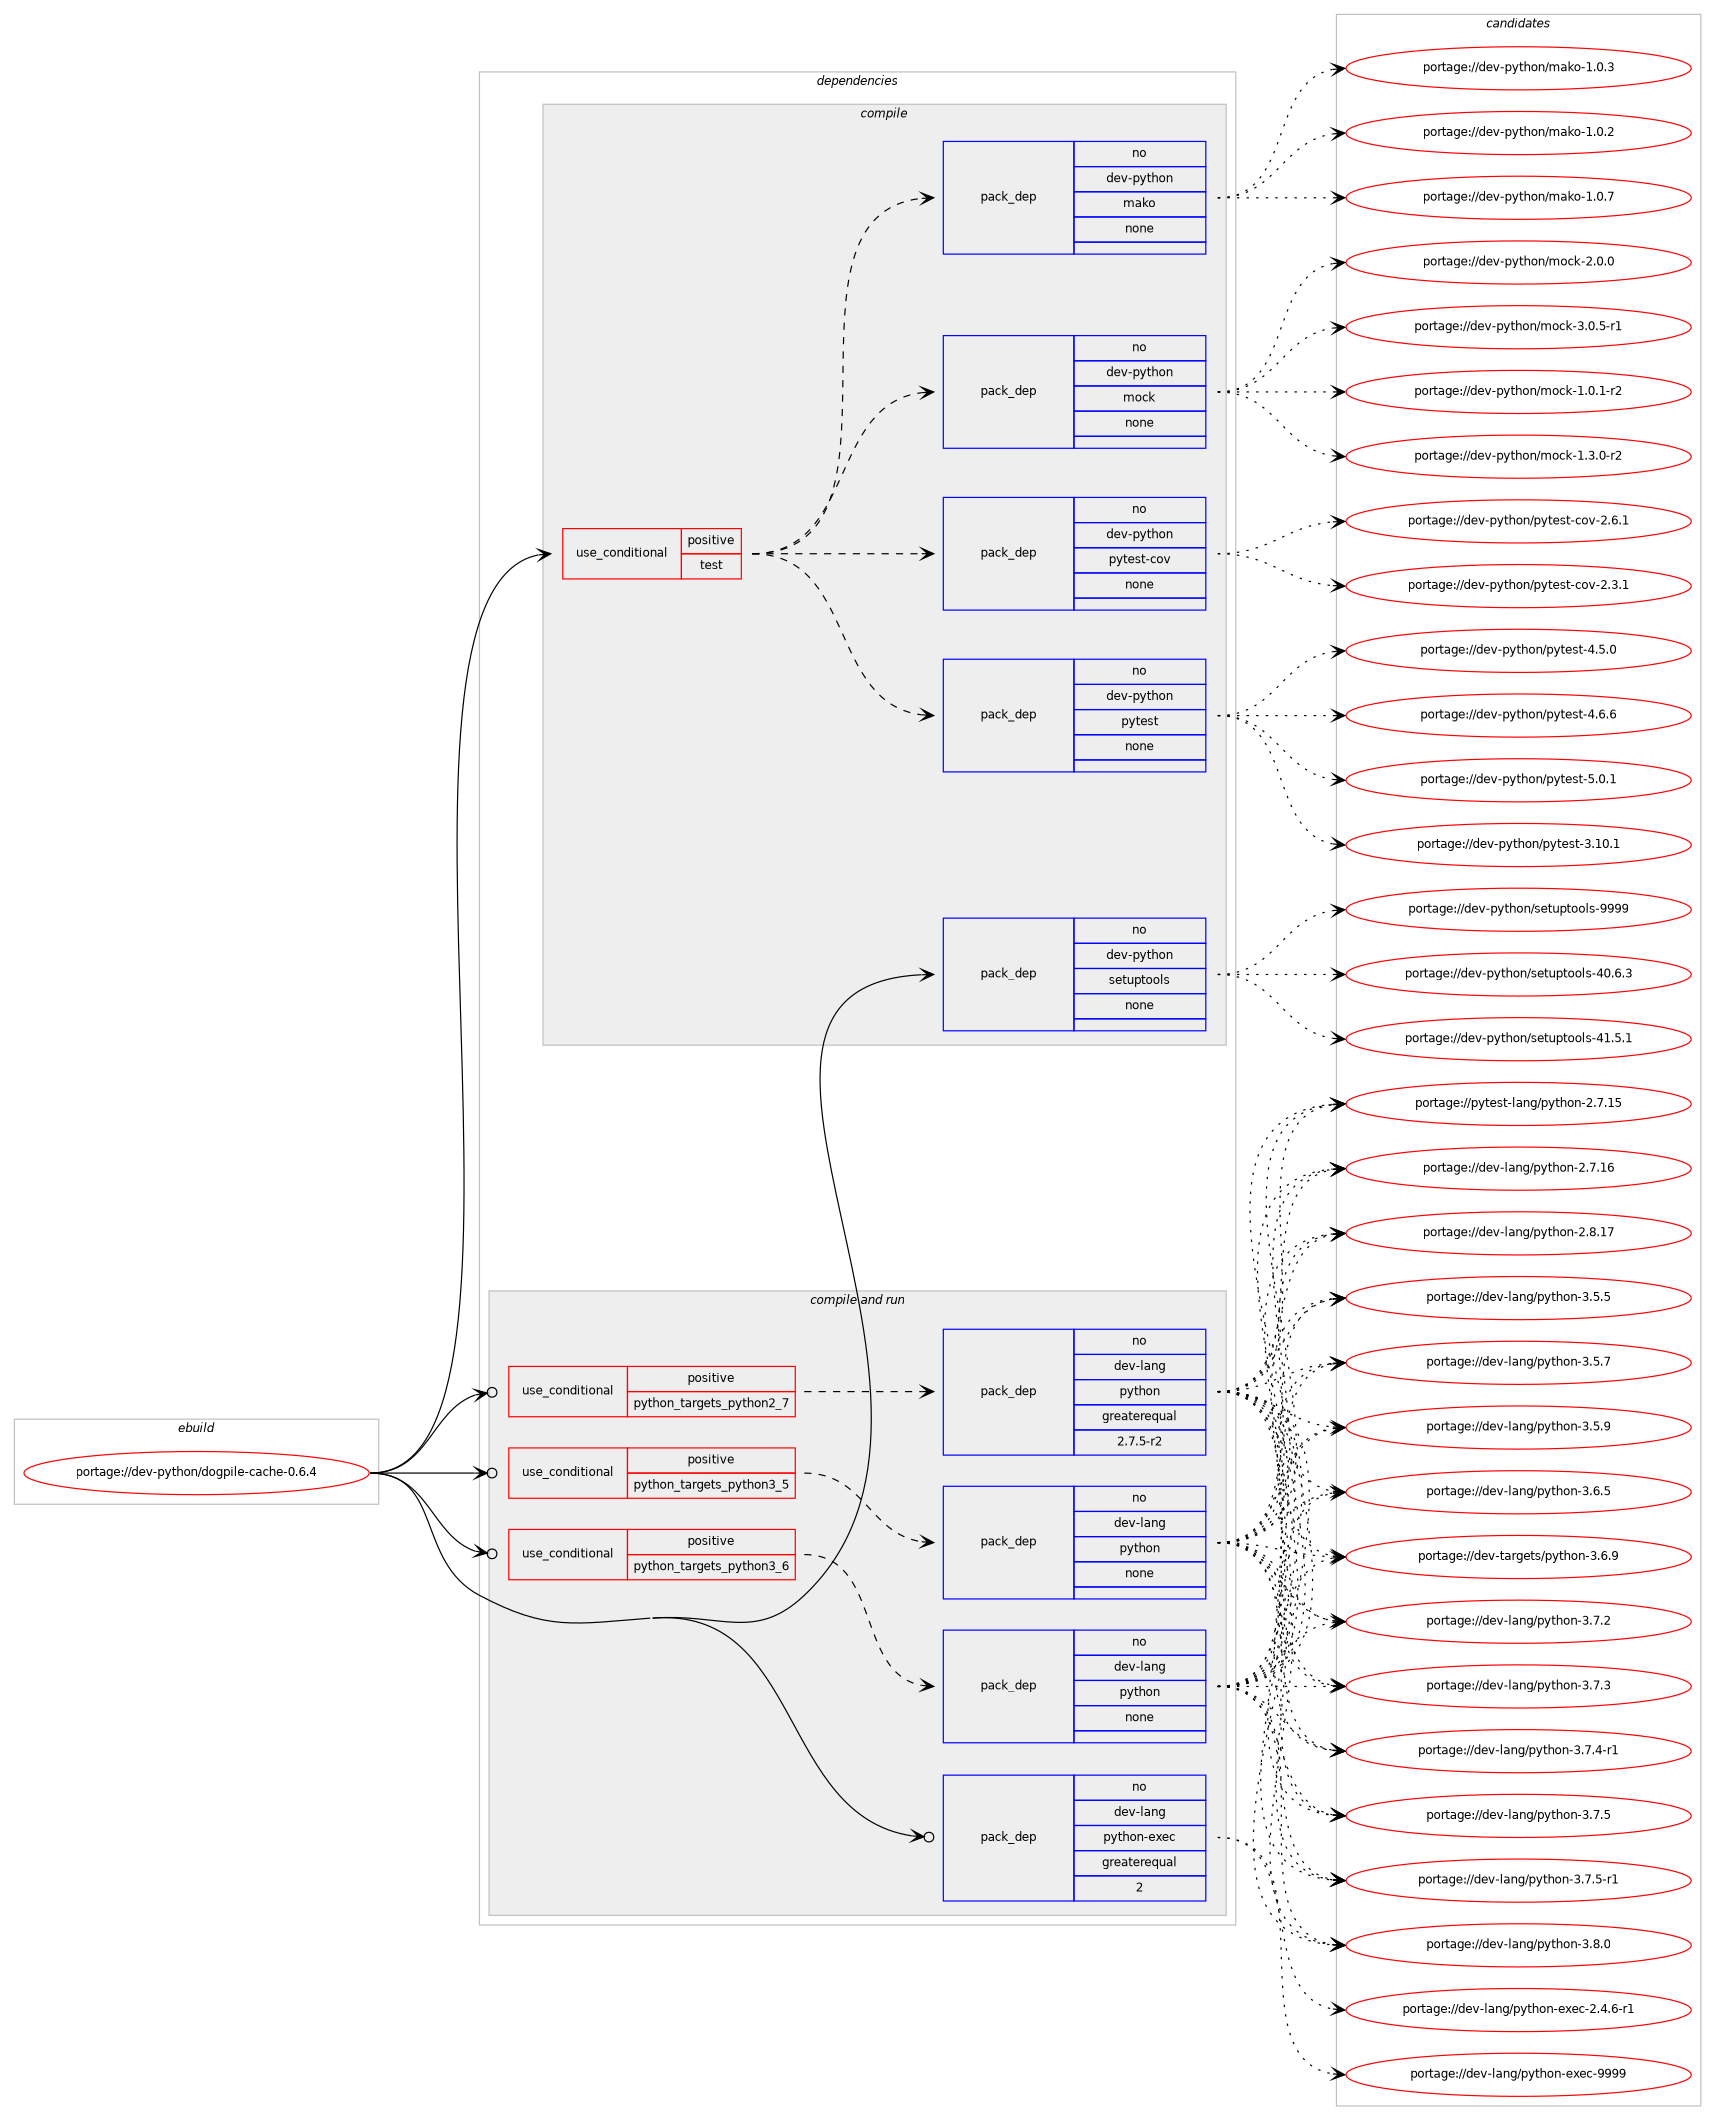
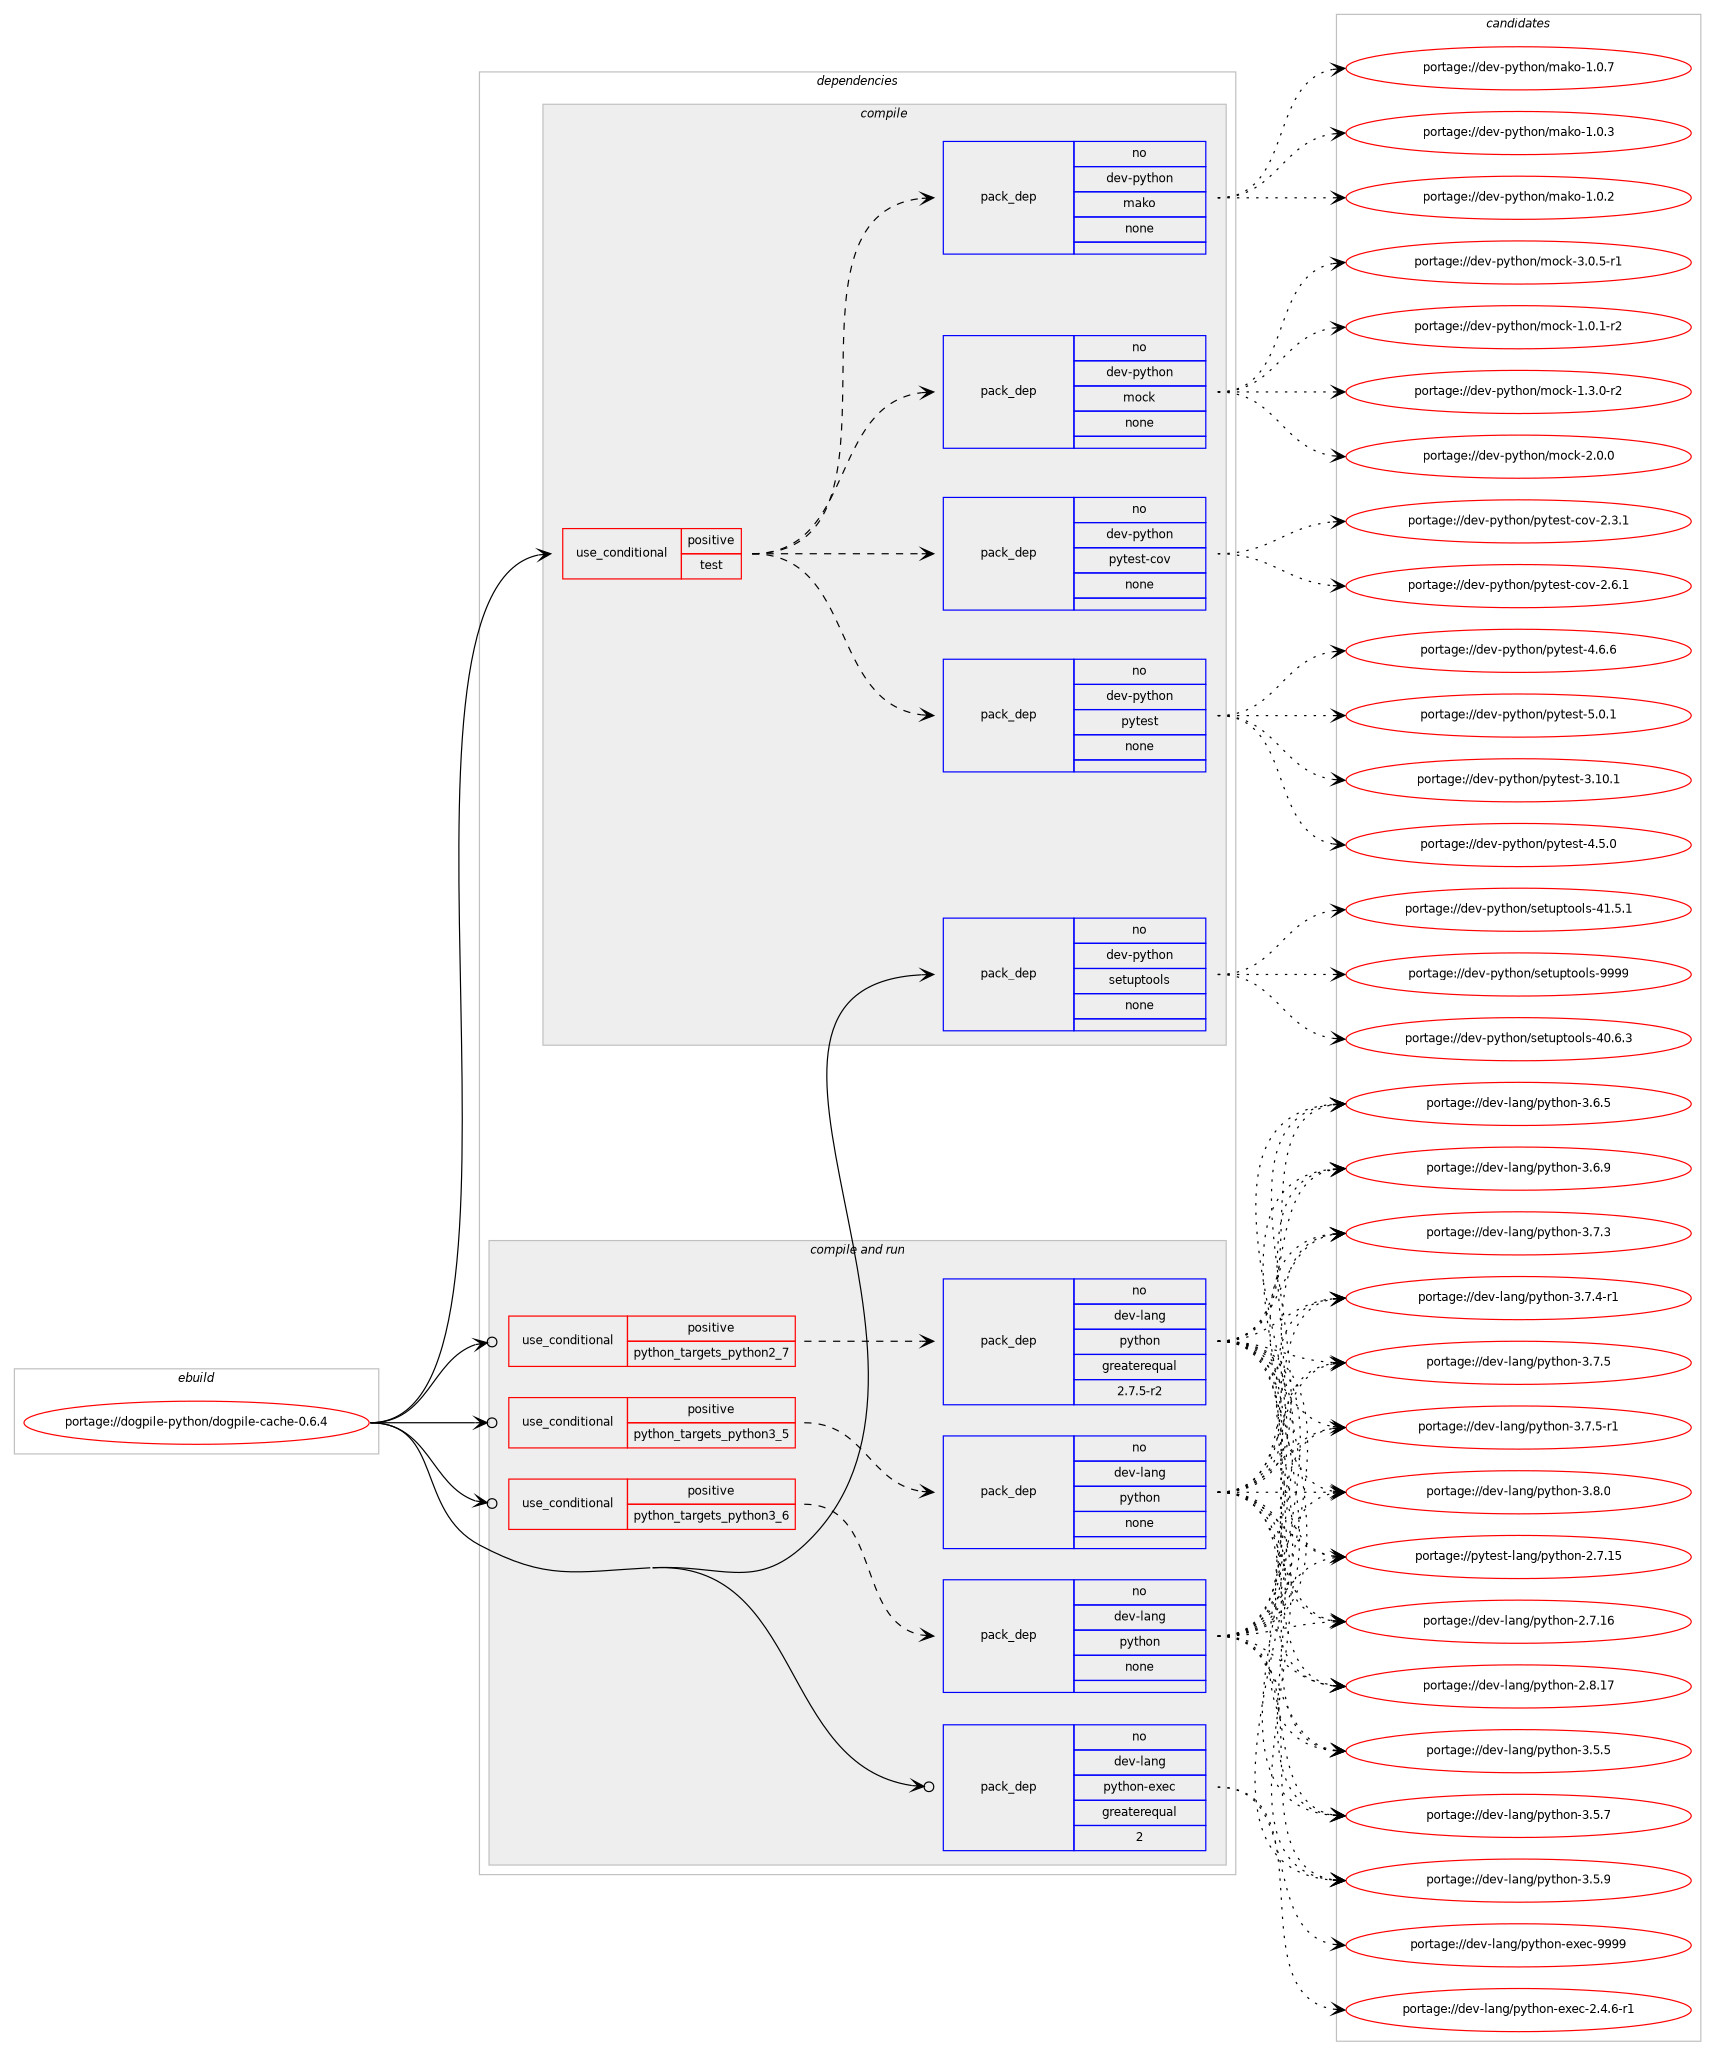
node "portage://dev-python/dogpile-cache-0.6.4": label "portage://dev-python/dogpile-cache-0.6.4" -> "portage://dogpile-python/dogpile-cache-0.6.4"
node "portage://dev-targets/python-3.6.9": label "portage://dev-targets/python-3.6.9" -> "portage://dev-lang/python-3.6.9"
node "portage://dev-lang/python-3.7.2": removed
